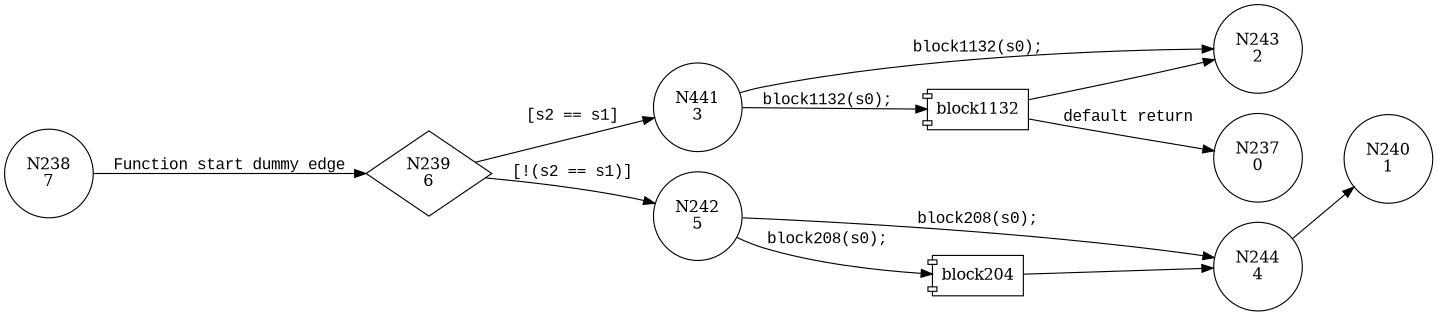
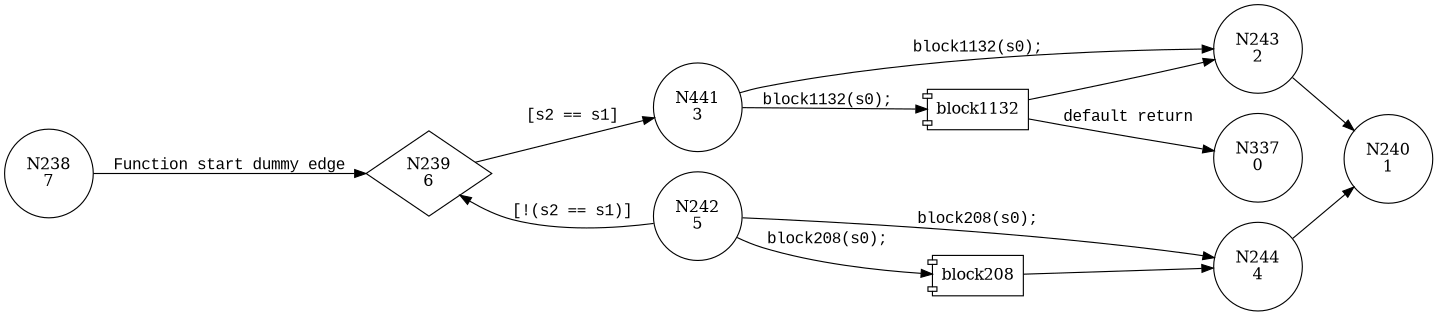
edge "N243 2" -> "N240 1": added
node "N237 0": label "N237 0" -> "N337 0"
edge "N239 6" -> "N242 5": reversed
node "block204": label "block204" -> "block208"
